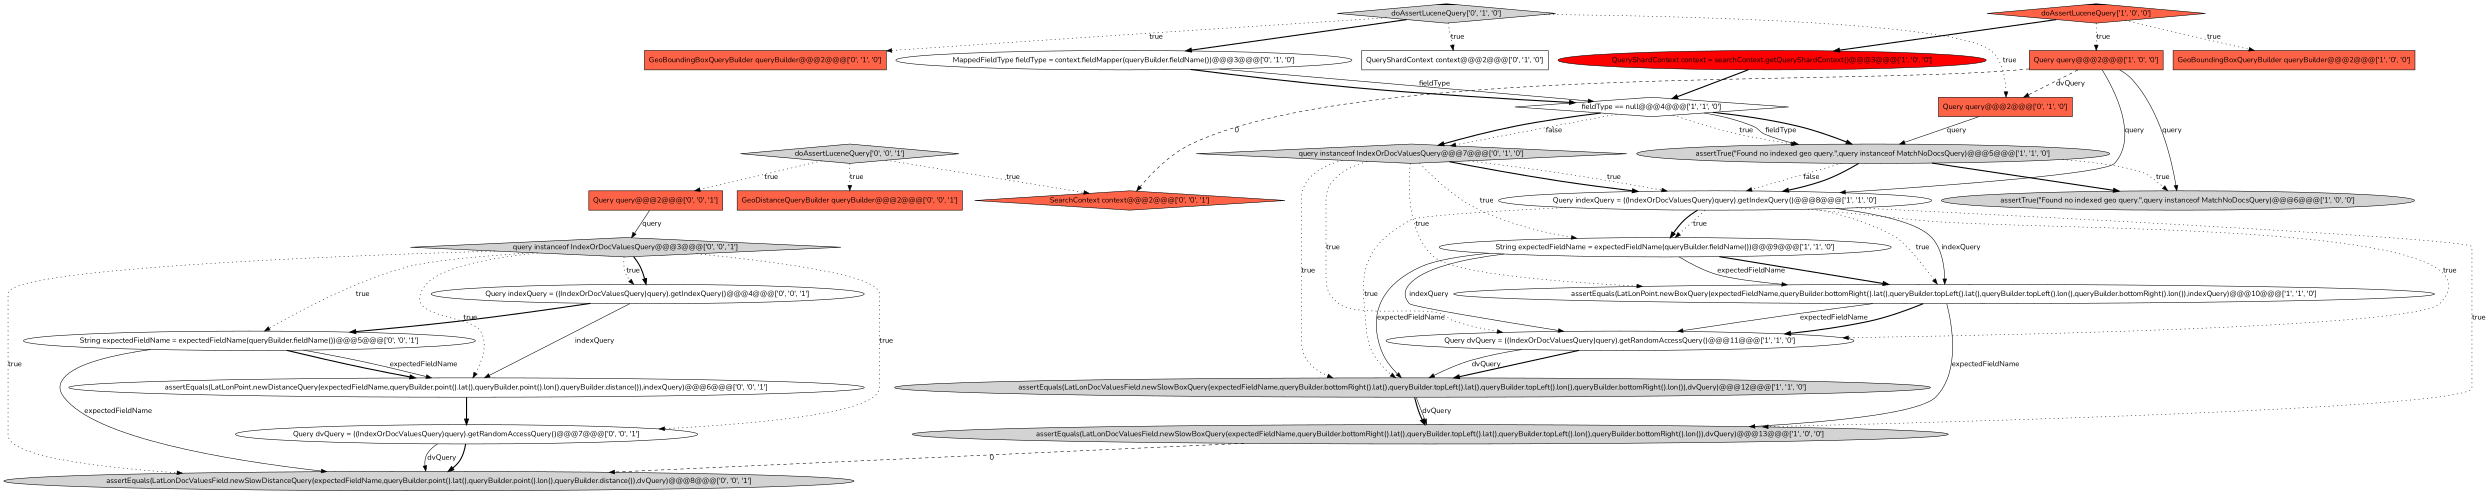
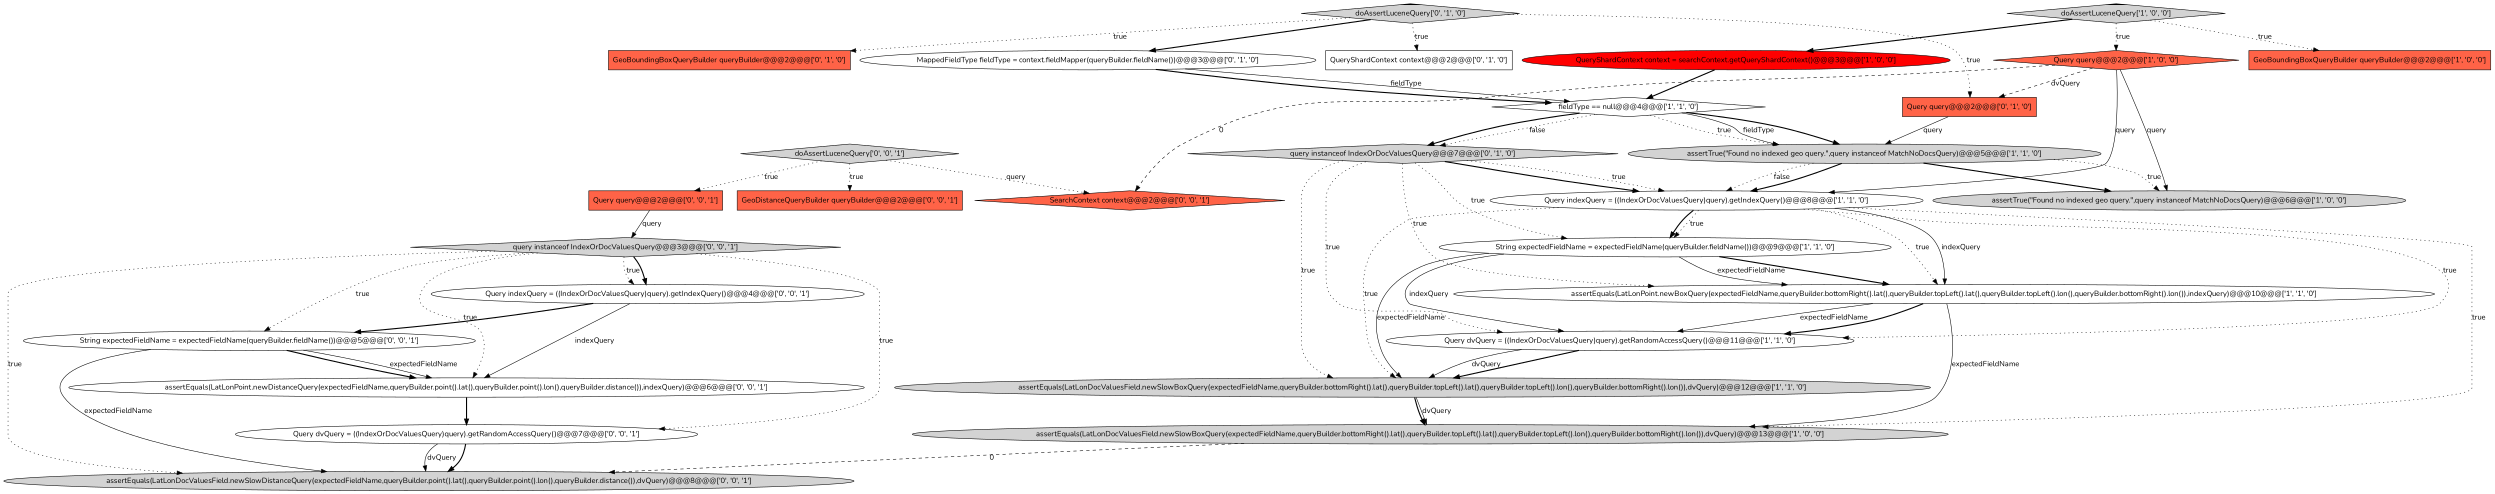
node "doAssertLuceneQuery['1', '0', '0']": fillcolor tomato -> lightgray
node "Query query@@@2@@@['1', '0', '0']": shape box -> diamond
edge "doAssertLuceneQuery['0', '0', '1']" -> "SearchContext context@@@2@@@['0', '0', '1']": label "true" -> "query"
